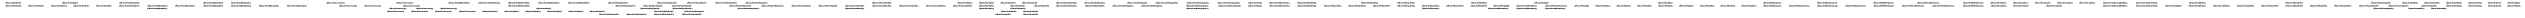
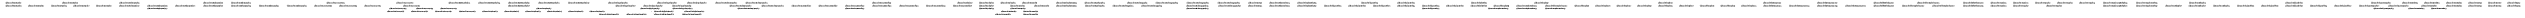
node "org.apache.commons.math.ode.ContinuousOutputModelTest#43": added
